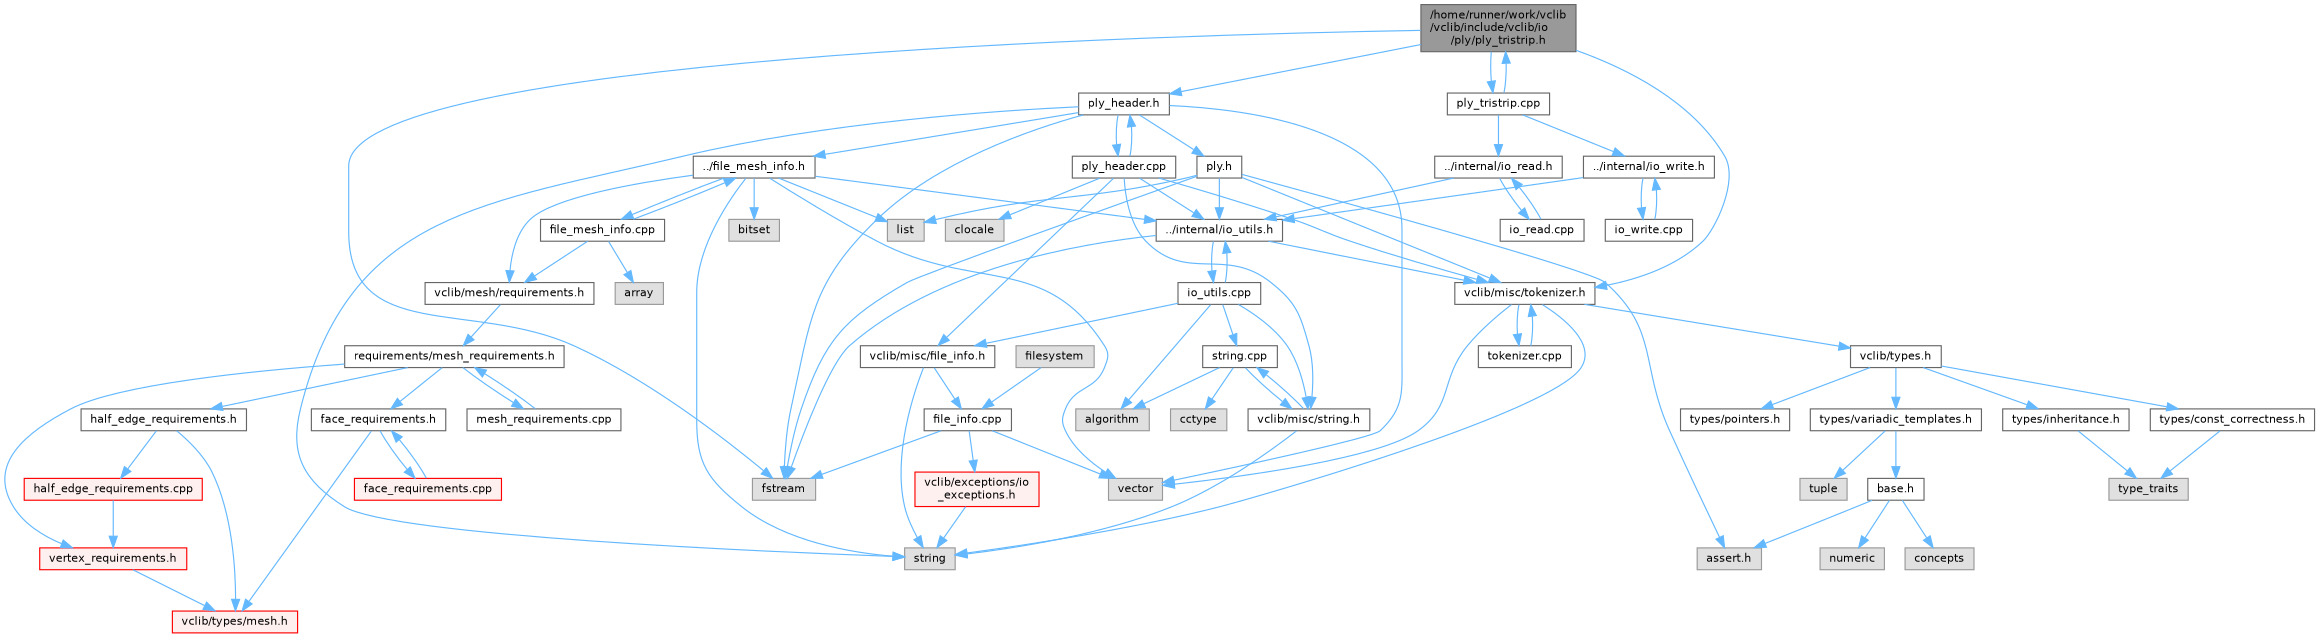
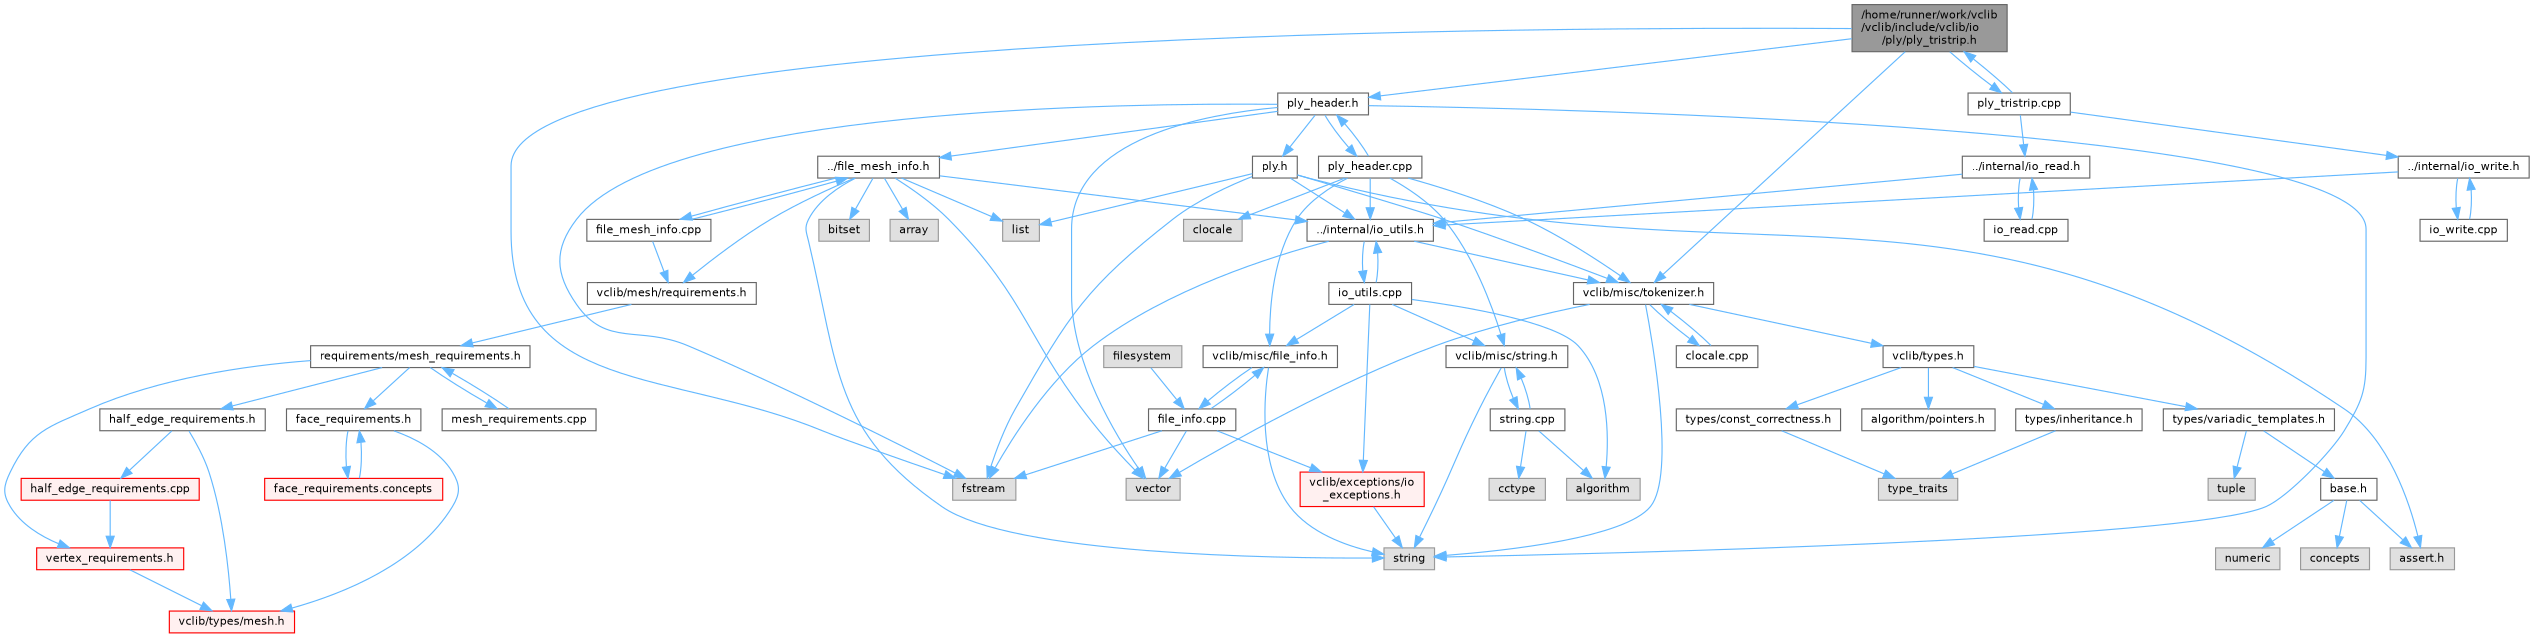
edge "file_mesh_info.cpp" -> "array": now "../file_mesh_info.h" -> "array"
edge "io_utils.cpp" -> "string.cpp": now "io_utils.cpp" -> "vclib/exceptions/io _exceptions.h"
node "tokenizer.cpp": label "tokenizer.cpp" -> "clocale.cpp"
edge "file_info.cpp" -> "vclib/misc/file_info.h": added
node "types/pointers.h": label "types/pointers.h" -> "algorithm/pointers.h"
node "face_requirements.cpp": label "face_requirements.cpp" -> "face_requirements.concepts"
